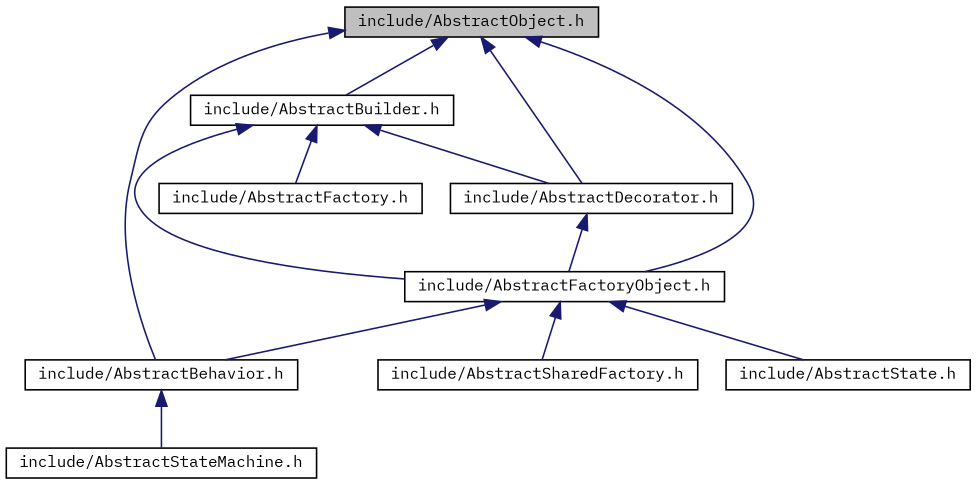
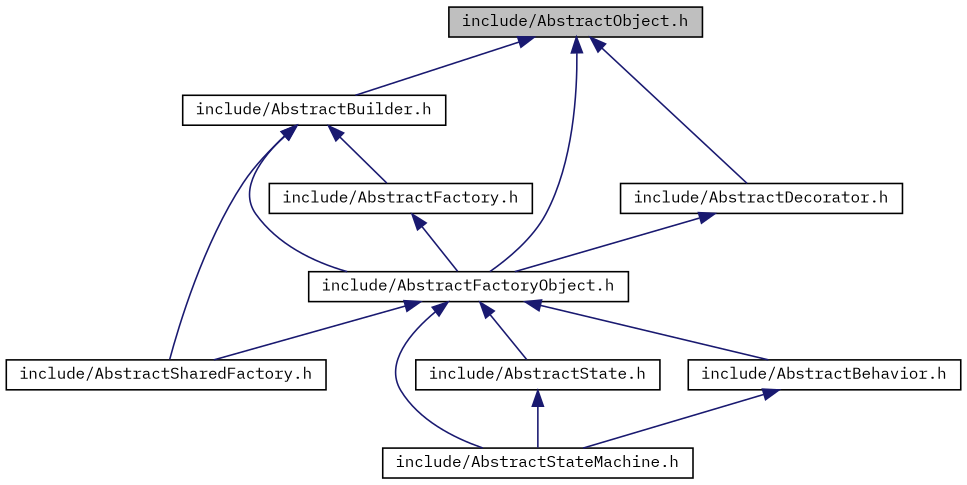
edge "include/AbstractBehavior.h" -> "include/AbstractObject.h": removed
edge "include/AbstractDecorator.h" -> "include/AbstractBuilder.h": now "include/AbstractSharedFactory.h" -> "include/AbstractBuilder.h"
edge "include/AbstractFactoryObject.h" -> "include/AbstractFactory.h": added
edge "include/AbstractStateMachine.h" -> "include/AbstractFactoryObject.h": added
edge "include/AbstractStateMachine.h" -> "include/AbstractState.h": added
